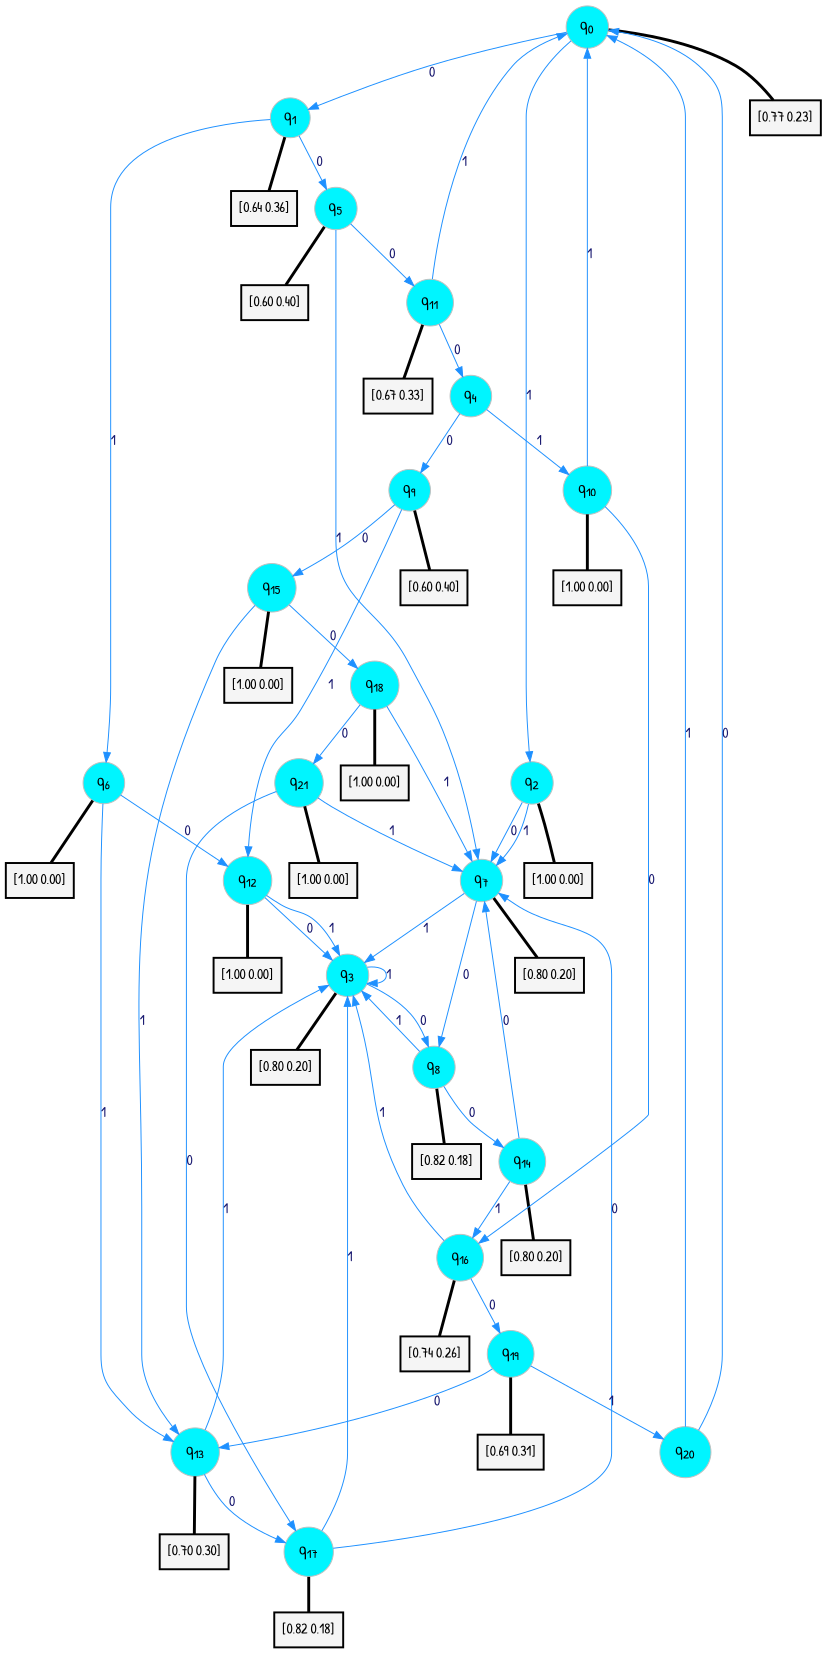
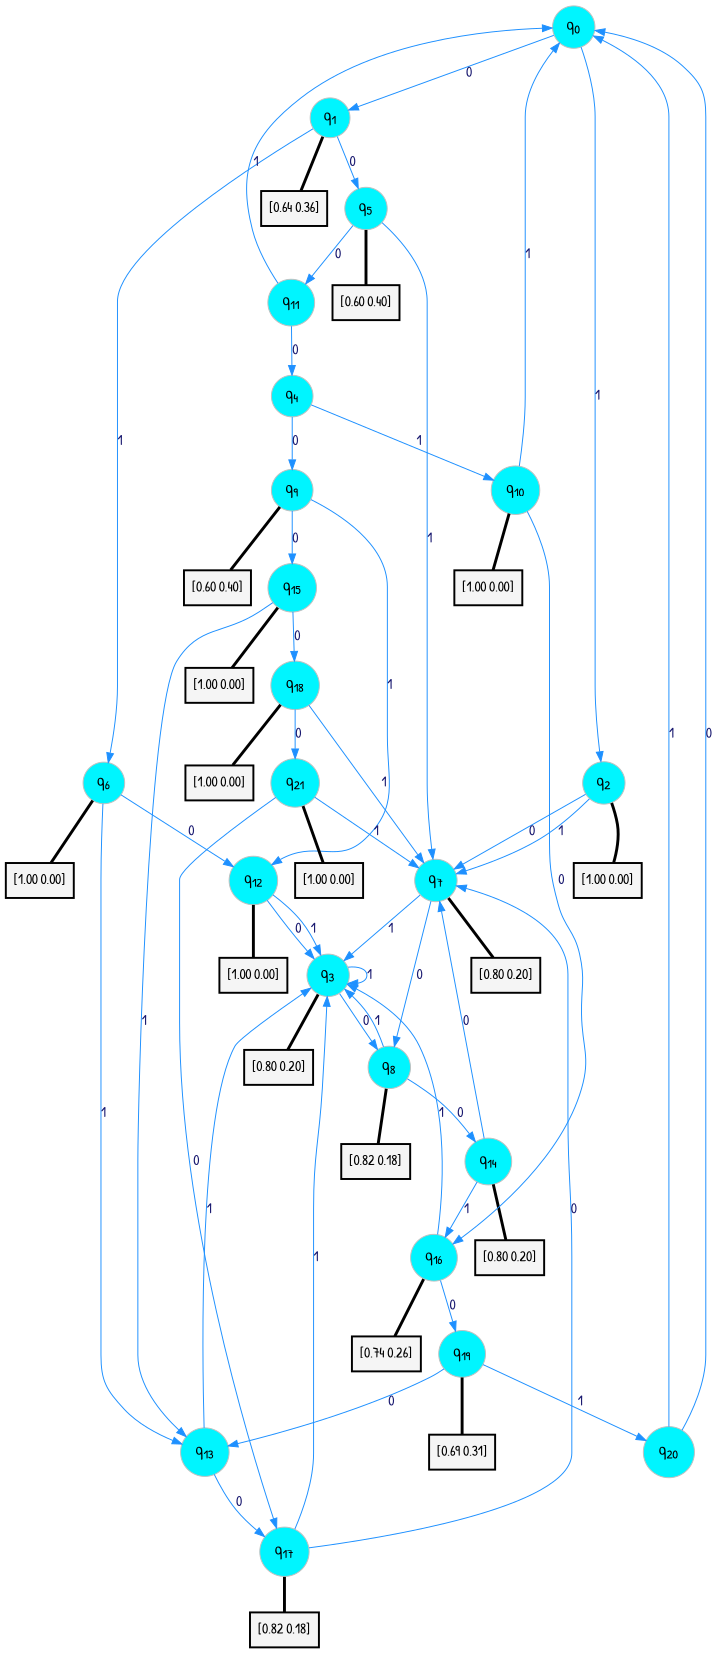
node "[0.77 0.23]": removed
node "[0.67 0.33]": removed
node "[0.70 0.30]": removed
